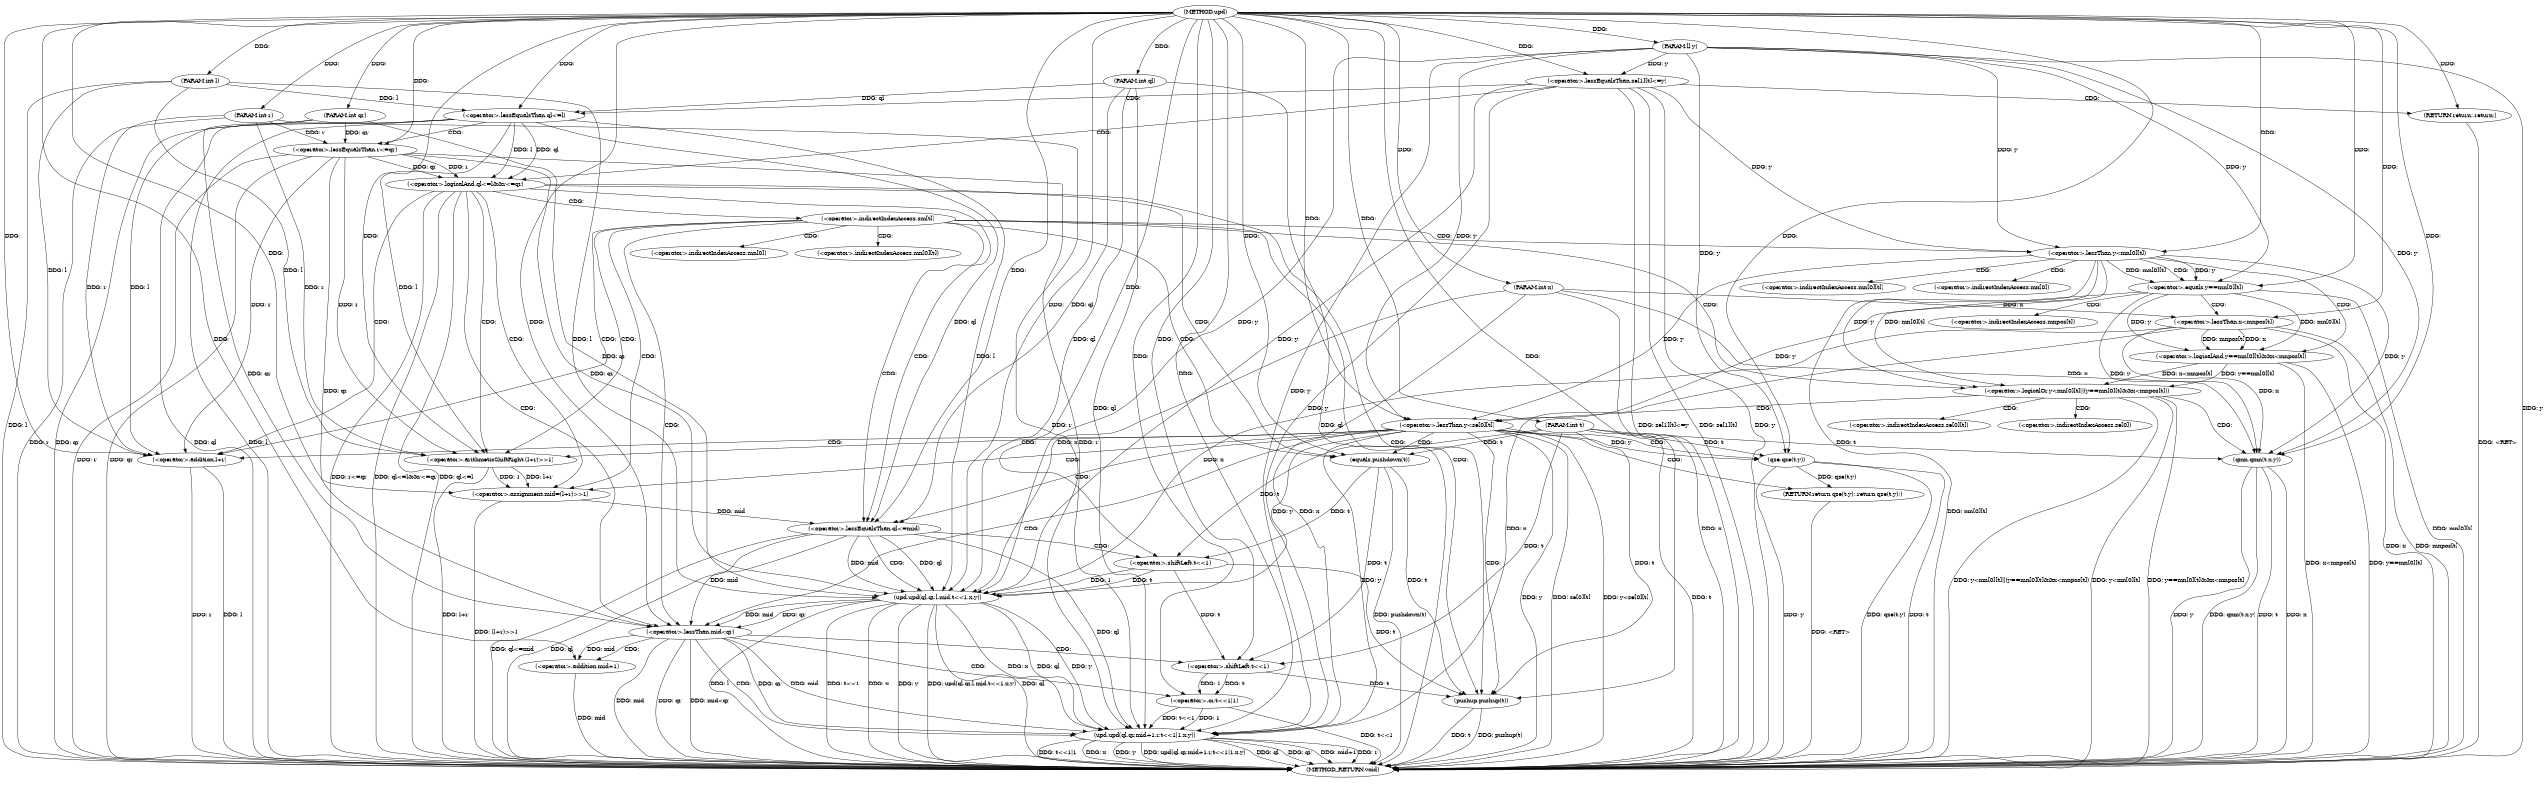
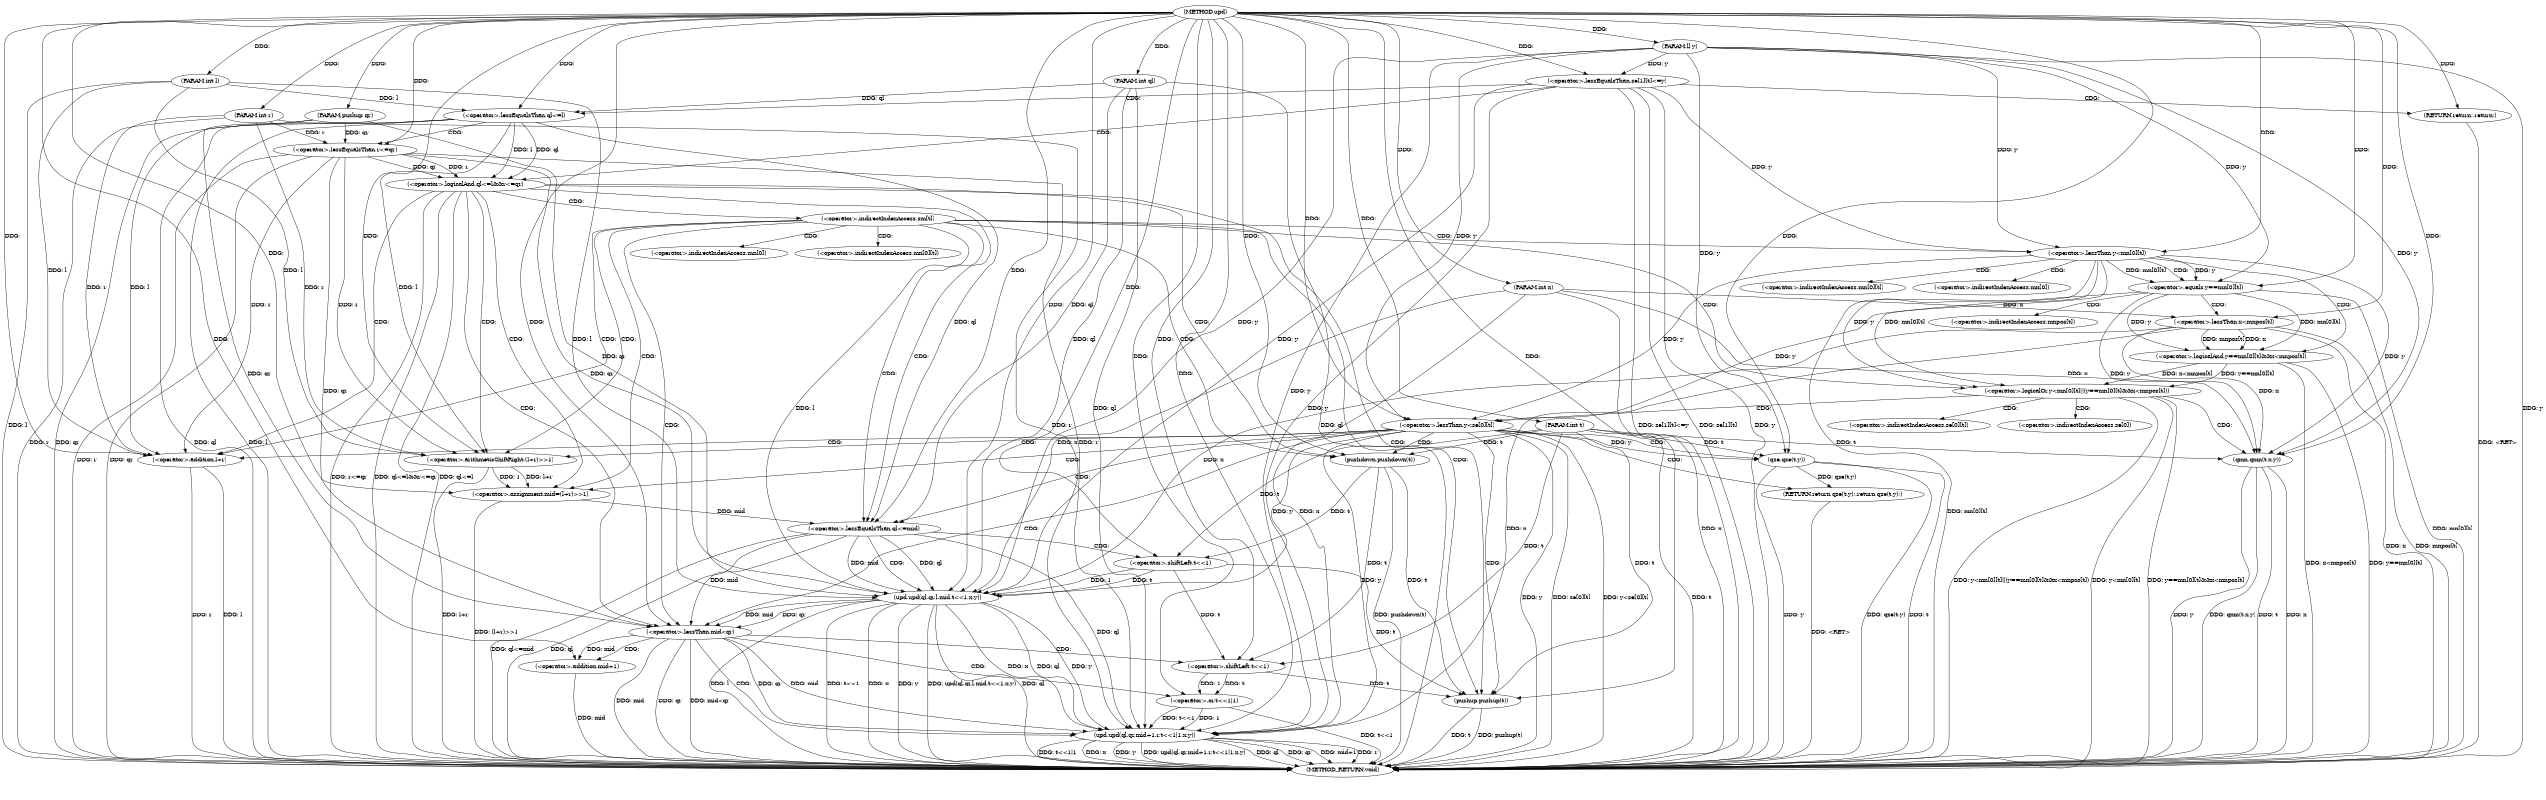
node "(PARAM,int qr)": label "(PARAM,int qr)" -> "(PARAM,pushup qr)"
edge "(<operator>.lessEqualsThan,ql<=l)" -> "(upd,upd(ql,qr,l,mid,t<<1,x,y))": now "(<operator>.indirectIndexAccess,sm[t])" -> "(upd,upd(ql,qr,l,mid,t<<1,x,y))"
node "(equals,pushdown(t))": label "(equals,pushdown(t))" -> "(pushdown,pushdown(t))"
